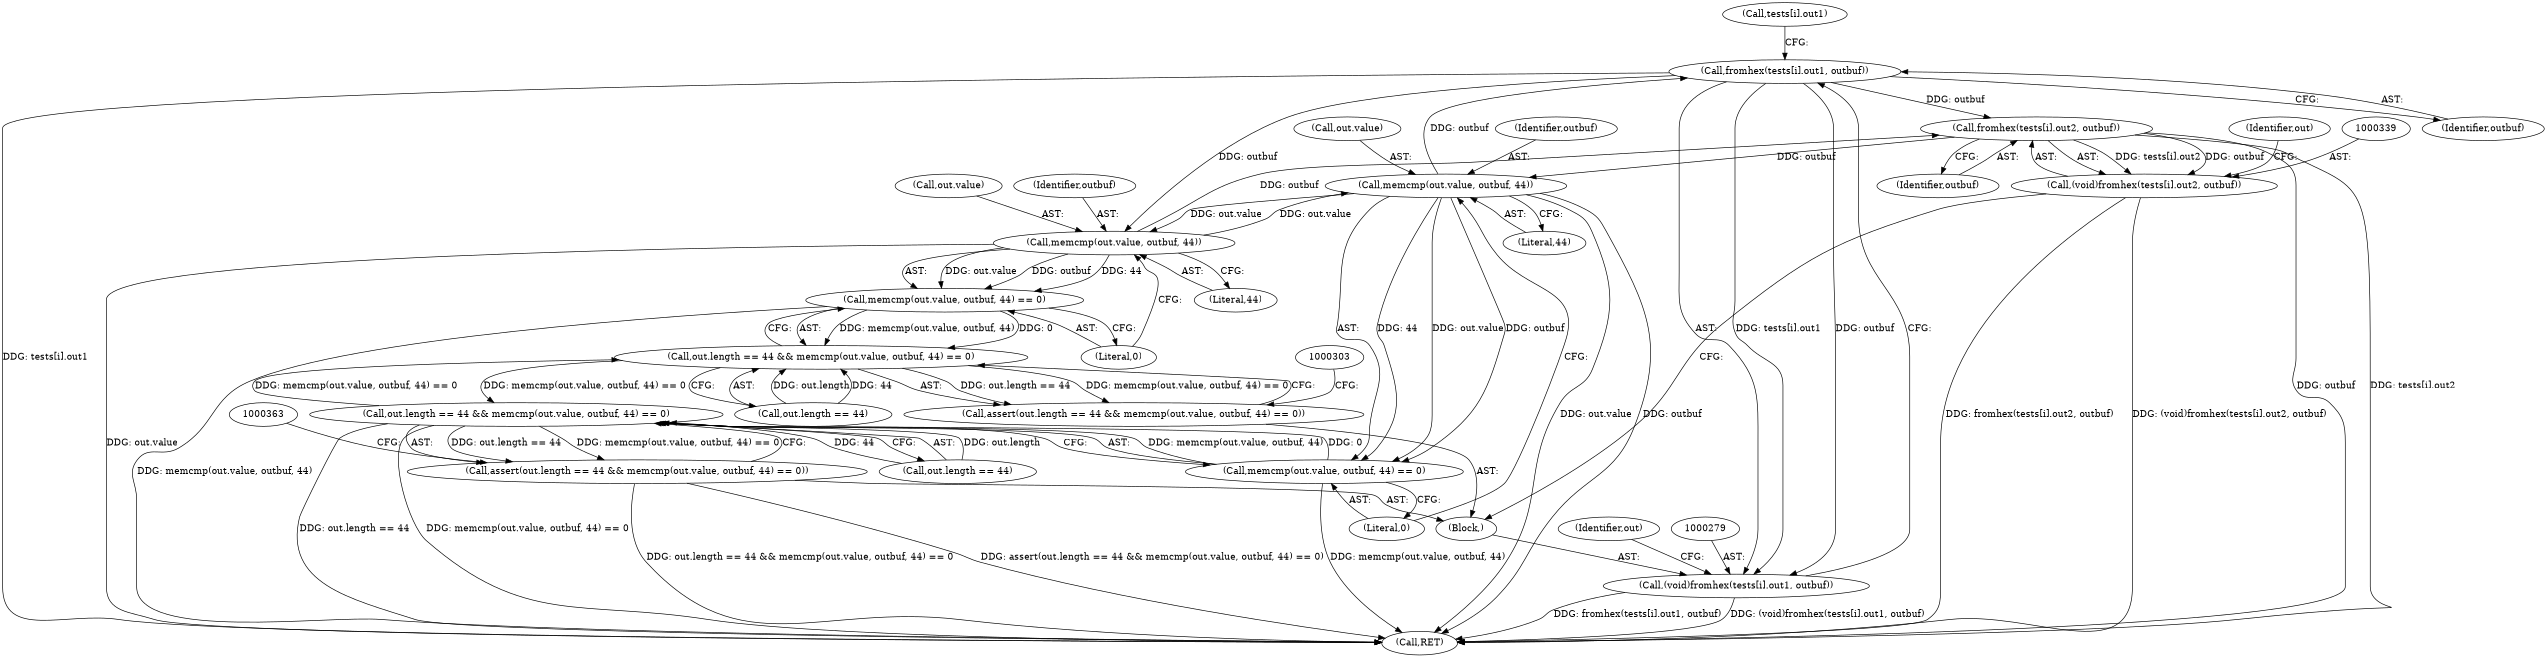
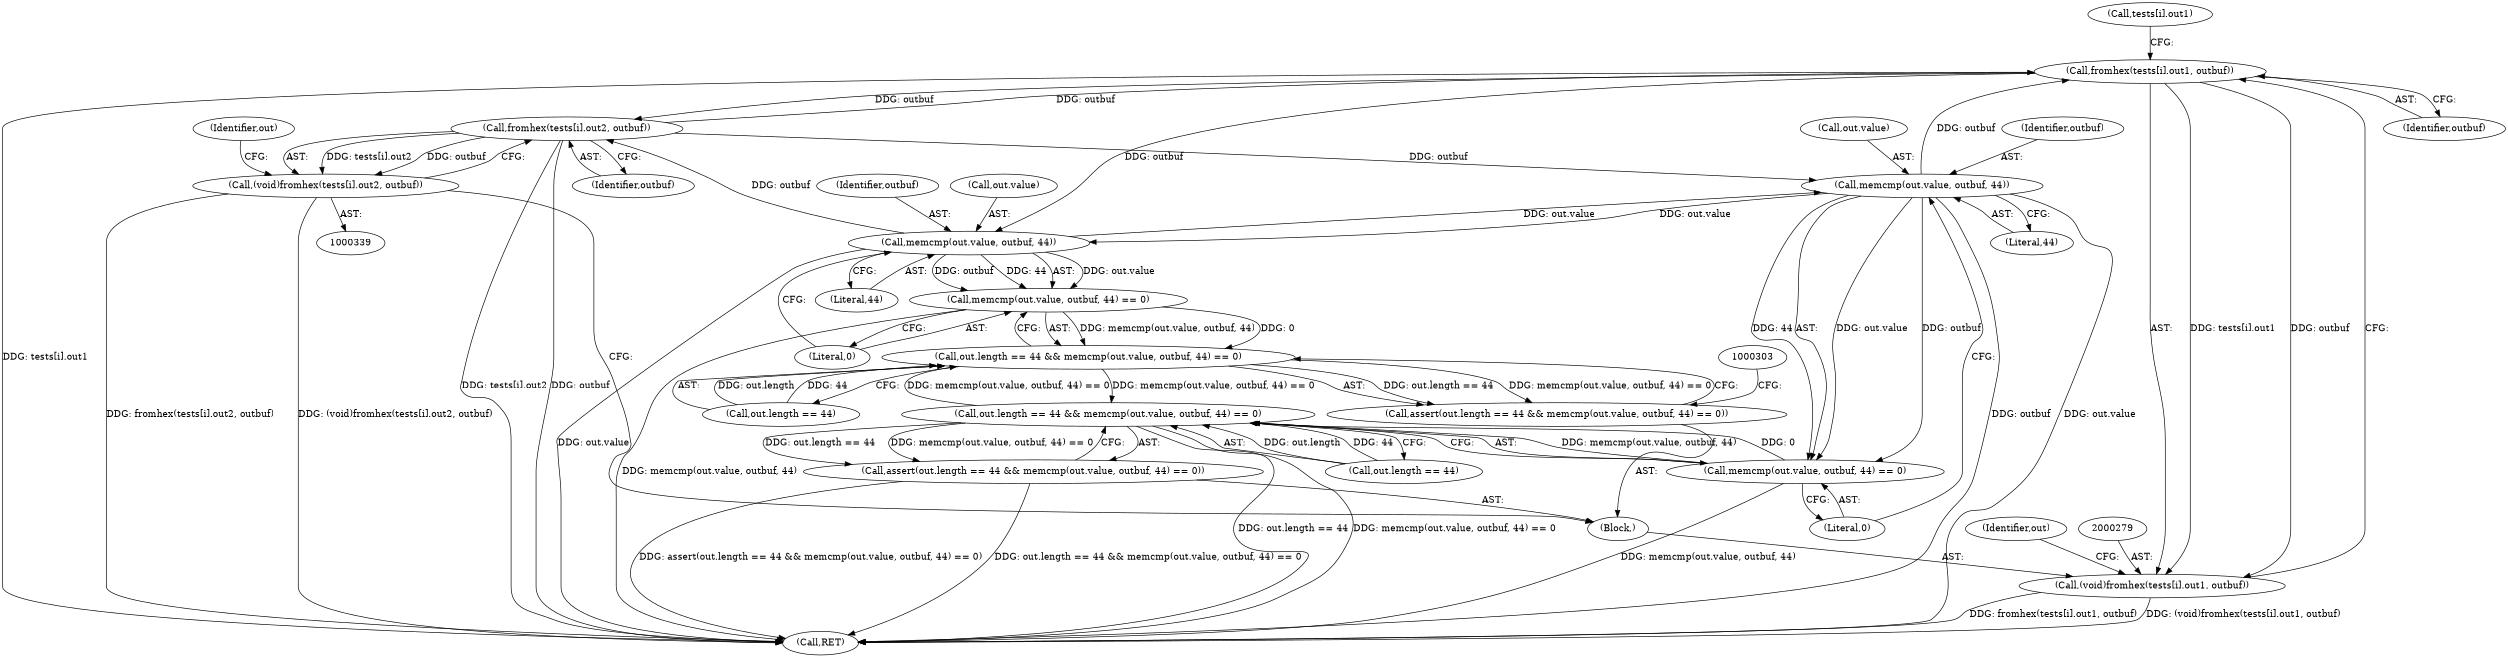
edge "(Call,fromhex(tests[i].out2, outbuf))" -> "(Call,fromhex(tests[i].out1, outbuf))": added, label "DDG: outbuf"
edge "(Call,(void)fromhex(tests[i].out2, outbuf))" -> "(Call,fromhex(tests[i].out2, outbuf))": label "AST: " -> "CFG: "
edge "1000339" -> "(Call,(void)fromhex(tests[i].out2, outbuf))": reversed
node "1000363": removed
node "1000279": label "1000279" -> "2000279"
